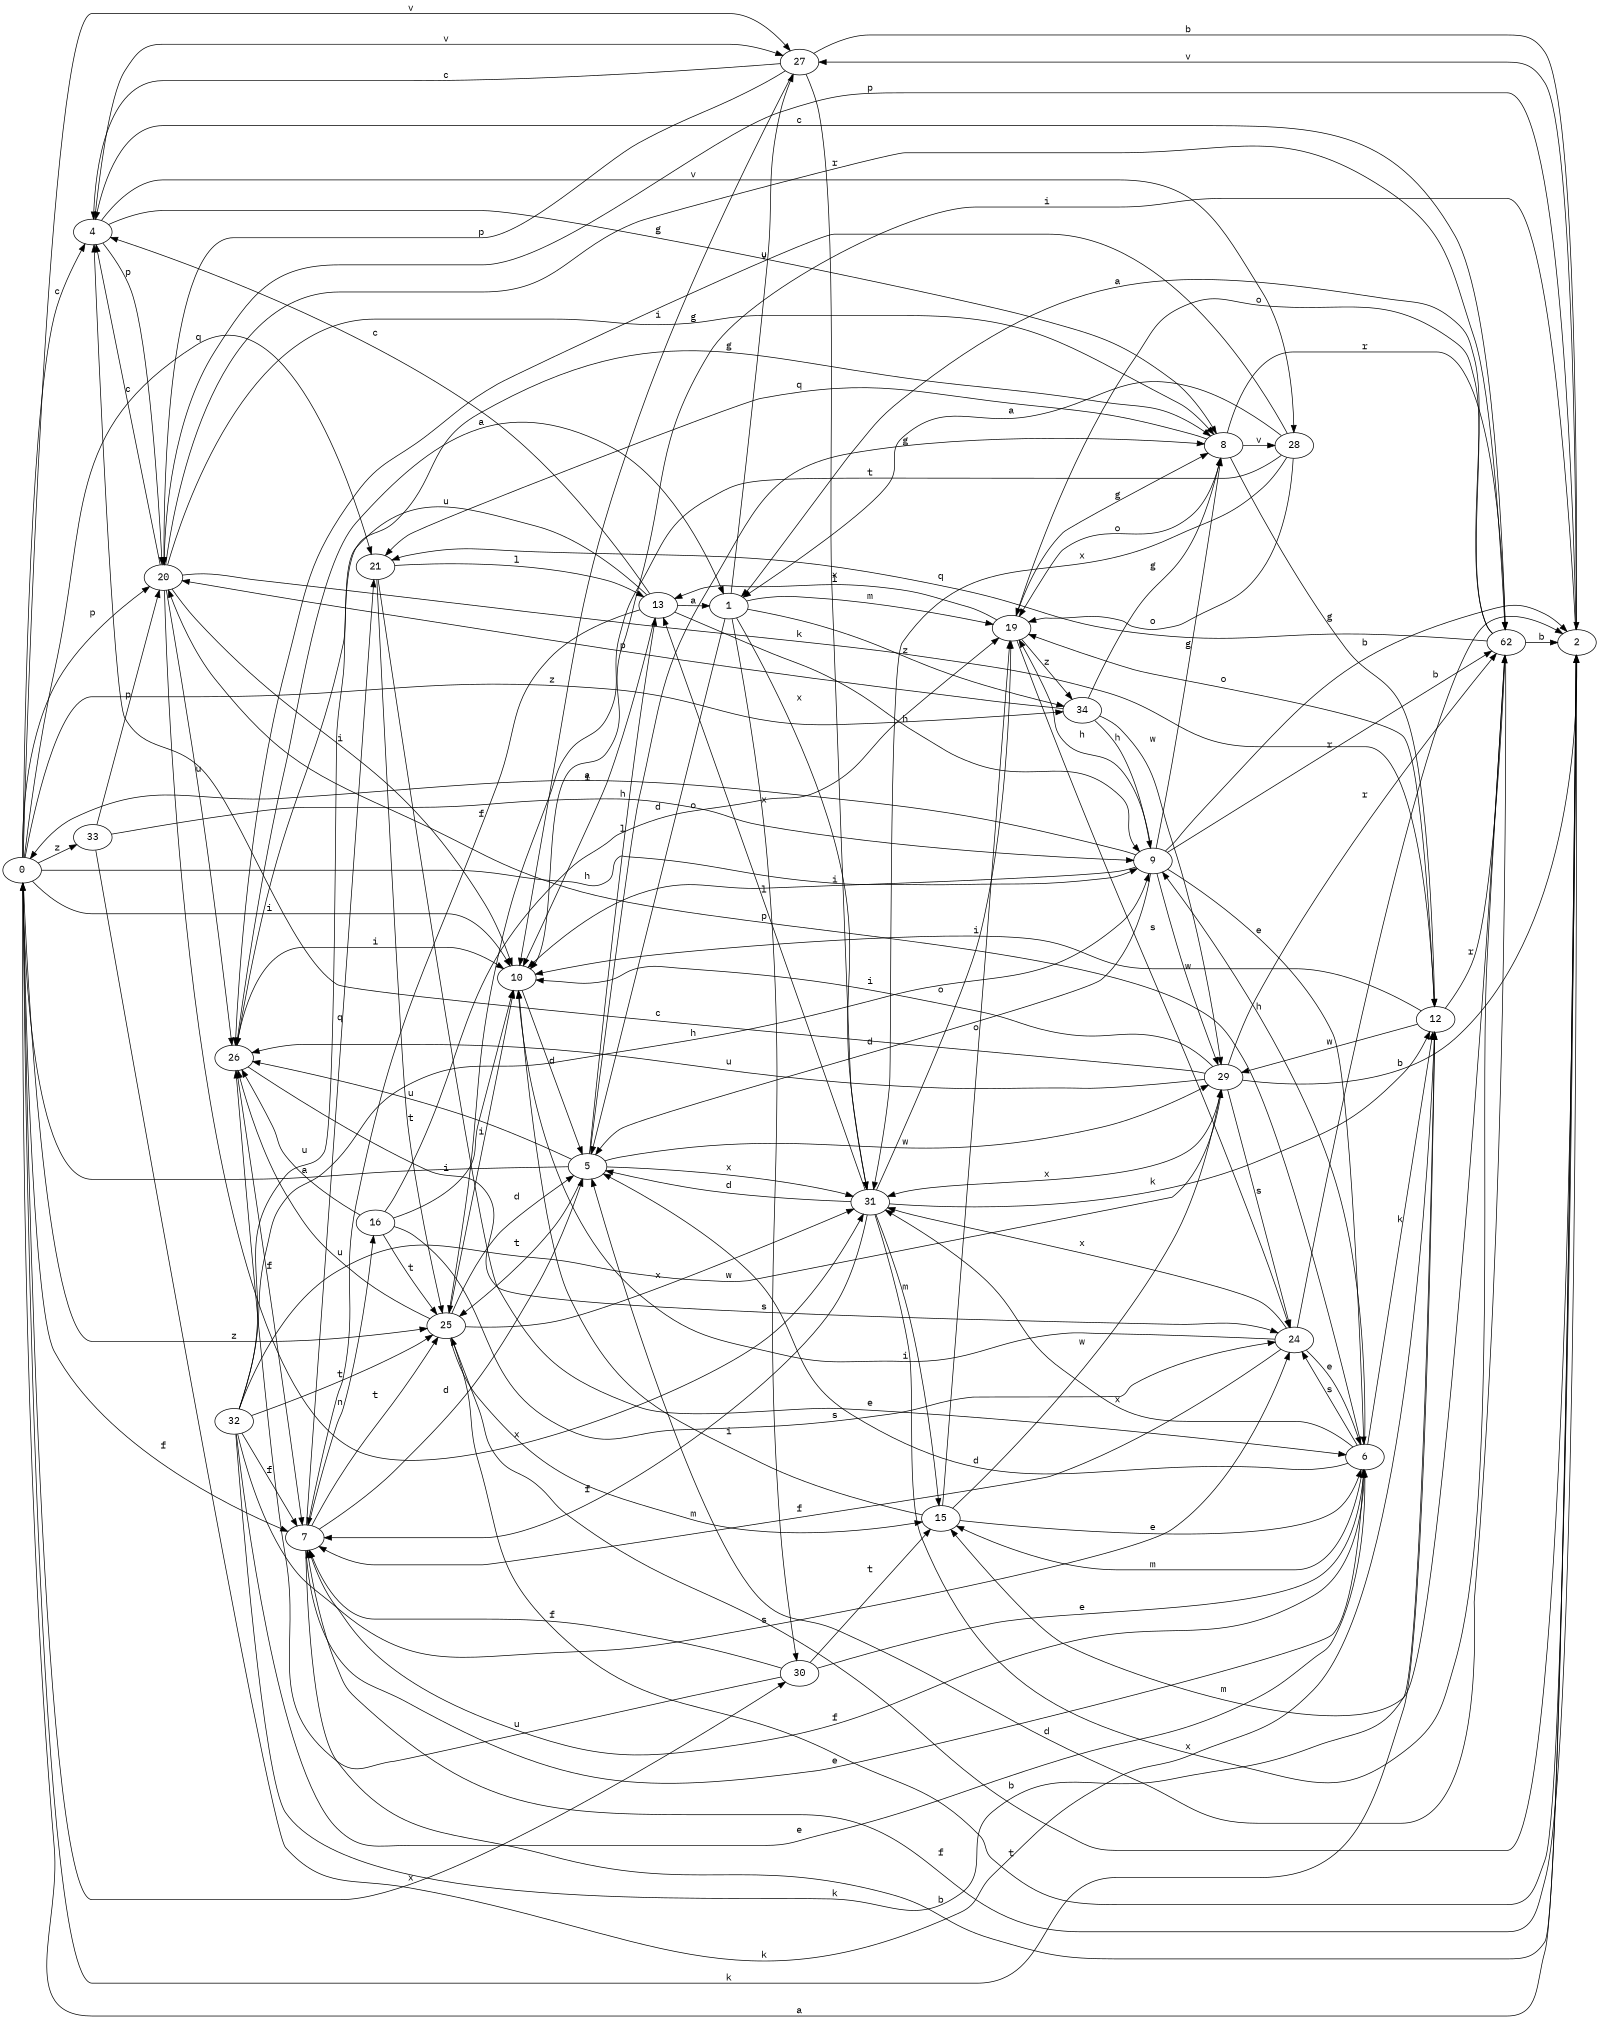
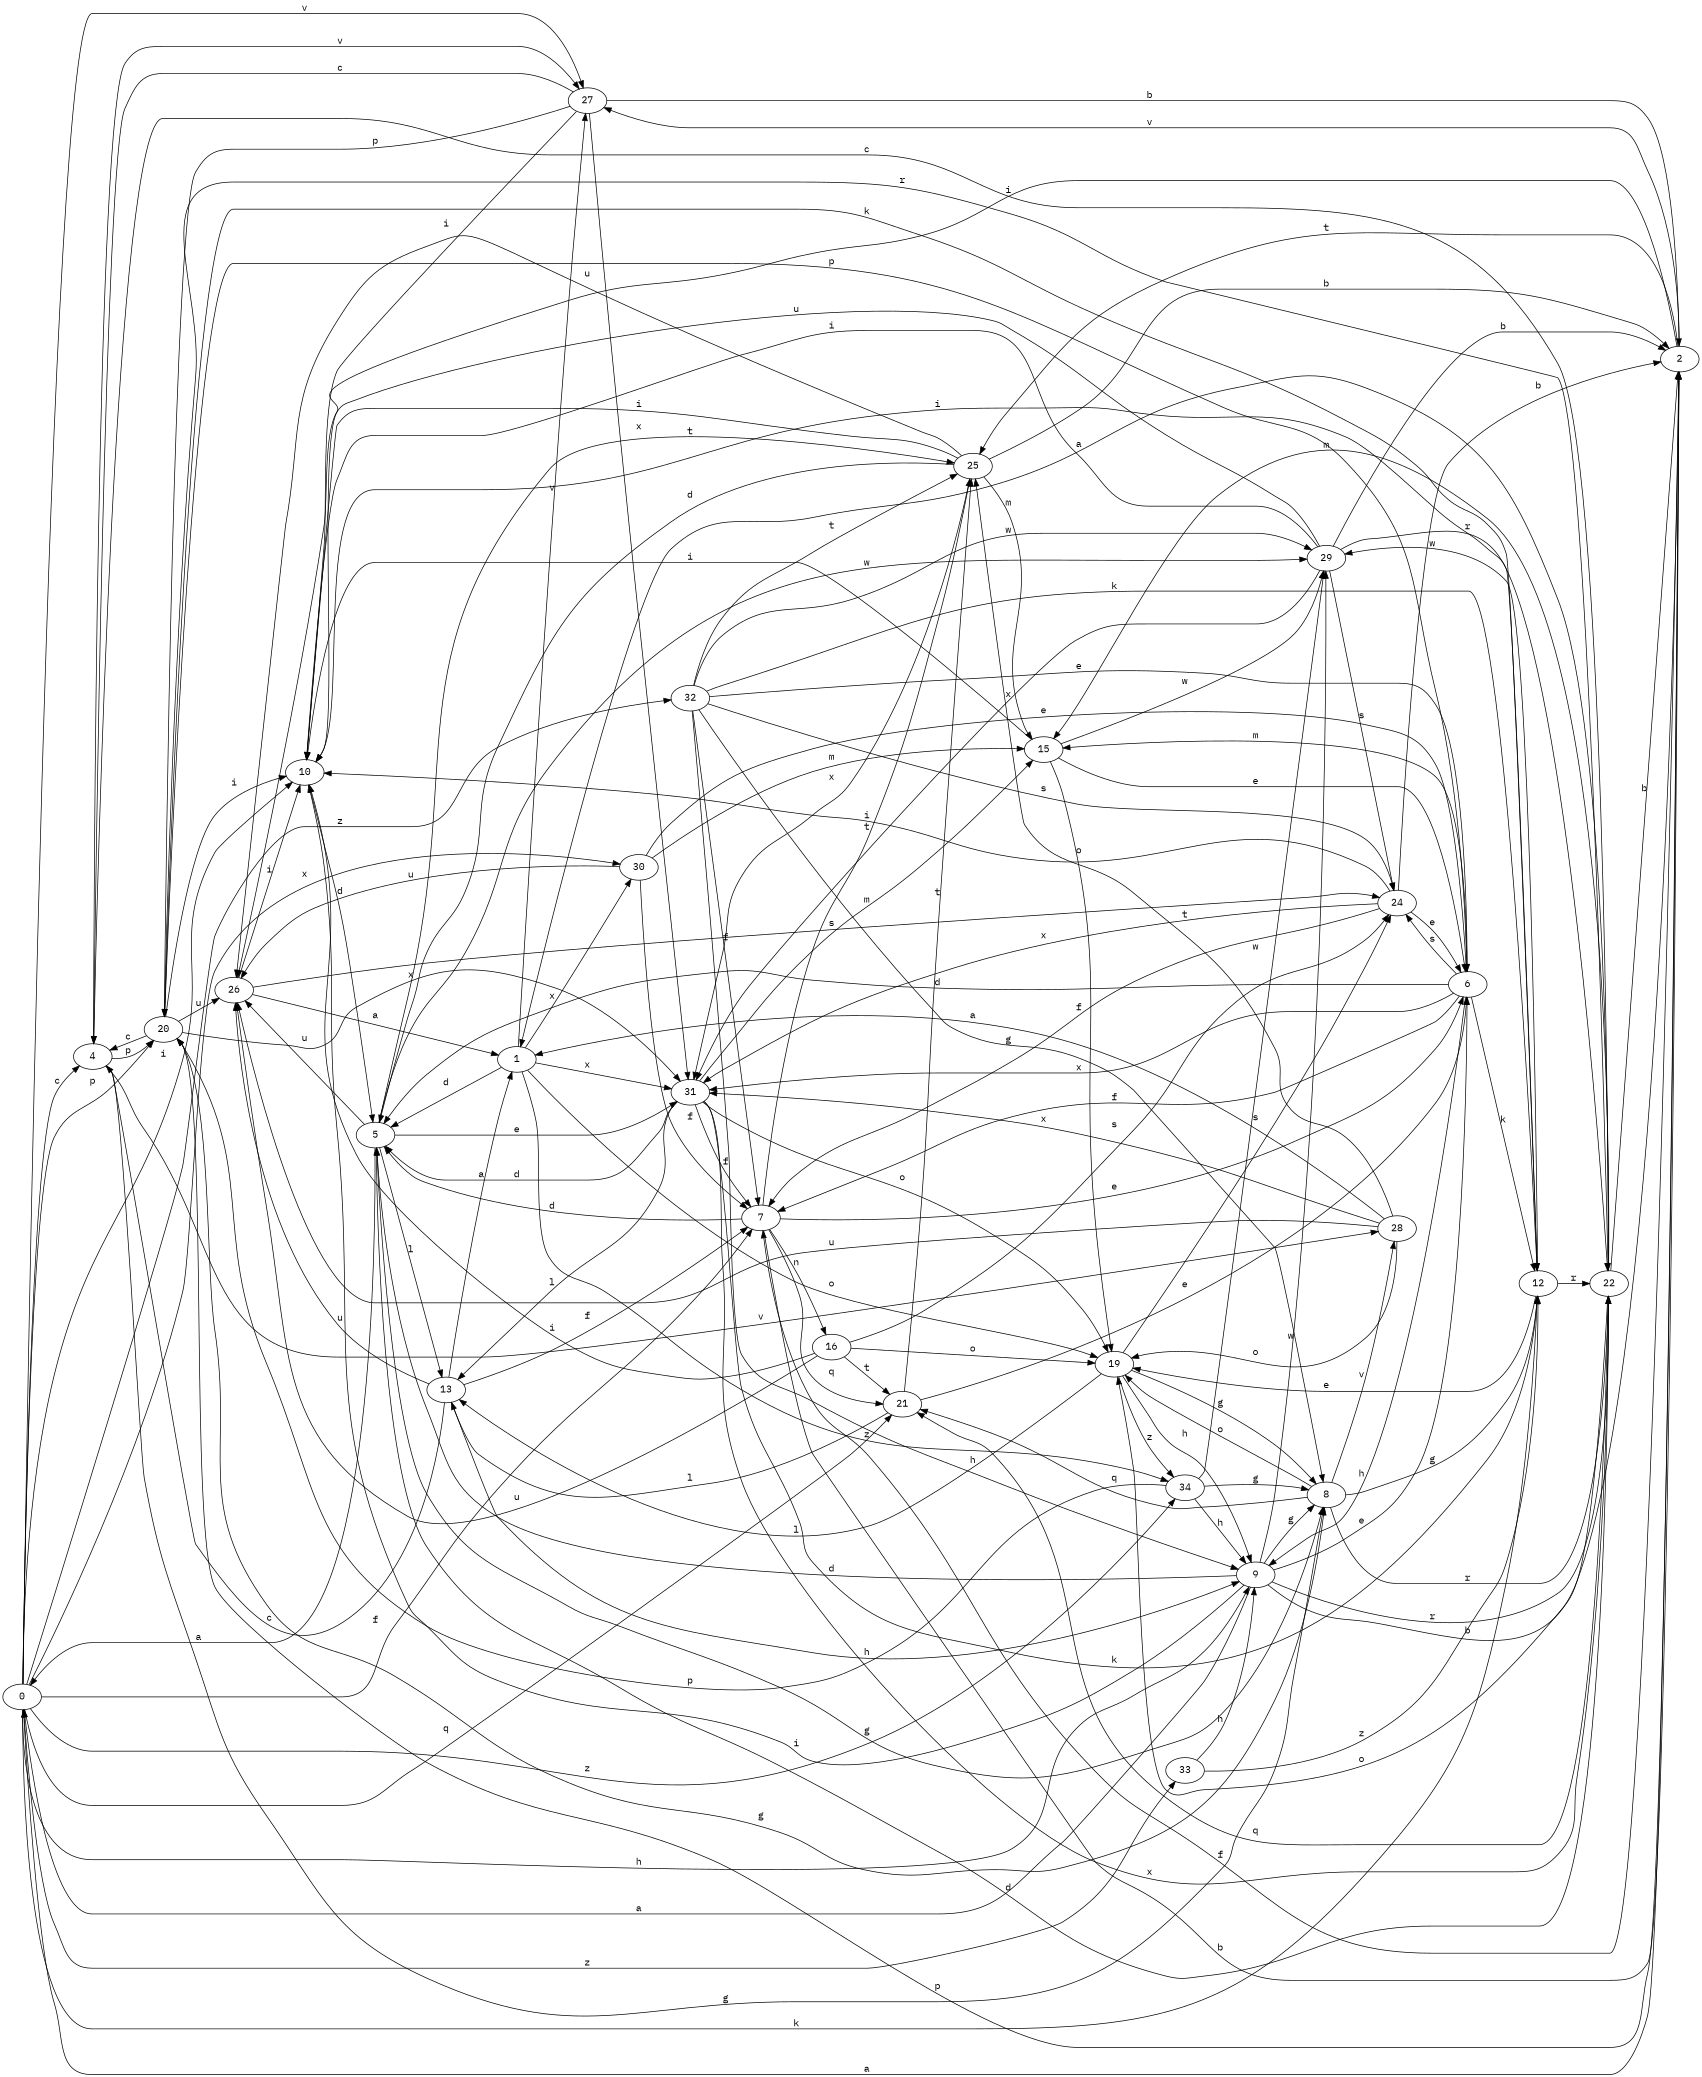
edge "1" -> "19": label "m" -> "o"
node "62": label "62" -> "22"
edge "12" -> "19": label "o" -> "e"
edge "33" -> "20": removed, label "p"
edge "9" -> "19": reversed
edge "13" -> "10": removed, label "i"
edge "29" -> "4": removed, label "c"
edge "5" -> "31": label "x" -> "e"
edge "16" -> "25": now "16" -> "21"
edge "0" -> "25": now "0" -> "32"
edge "26" -> "7": removed, label "f"
edge "30" -> "15": label "t" -> "m"
edge "33" -> "12": label "k" -> "z"
